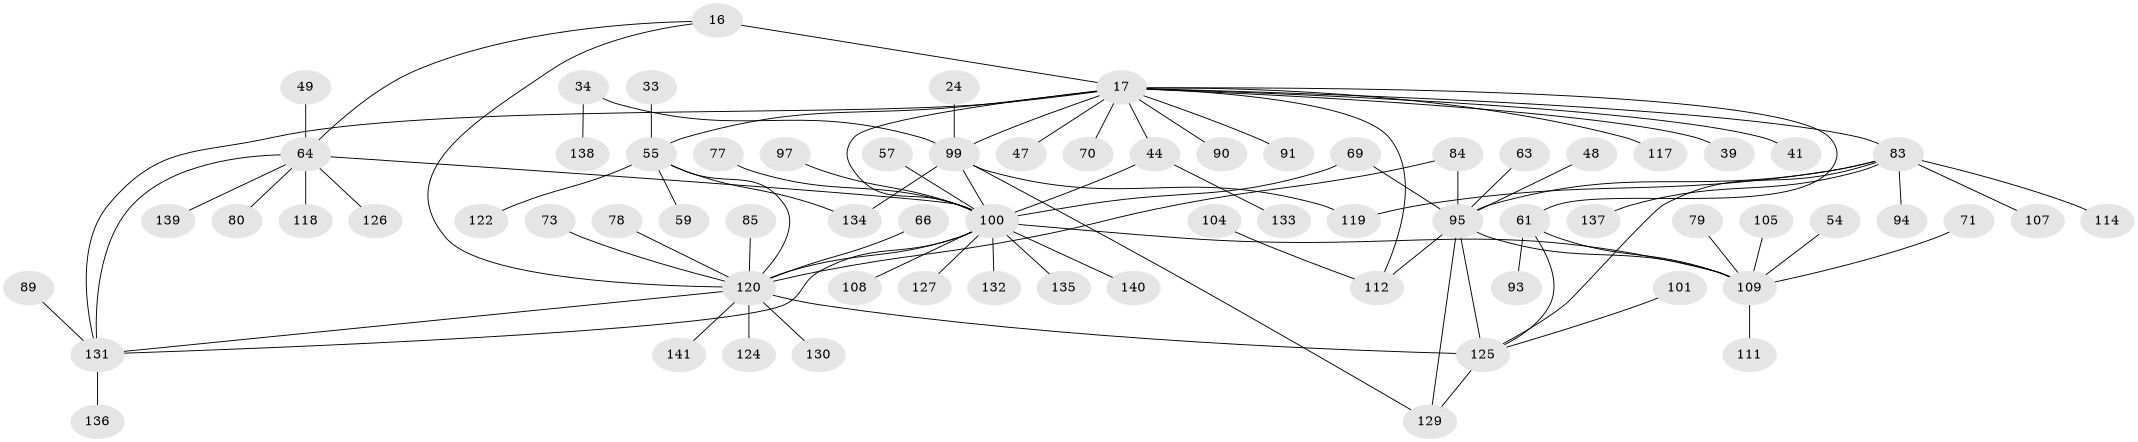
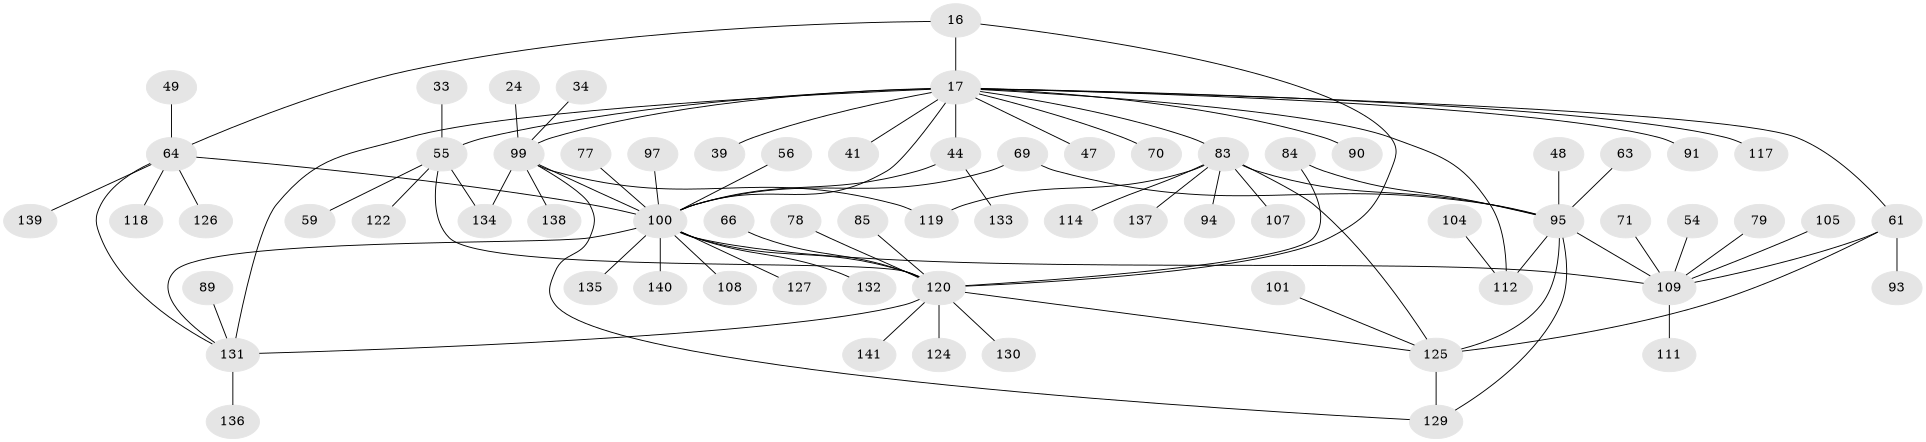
edge "34" -- "138": now "99" -- "138"
node "57": label "57" -> "56"
node "80": removed
node "73": removed
